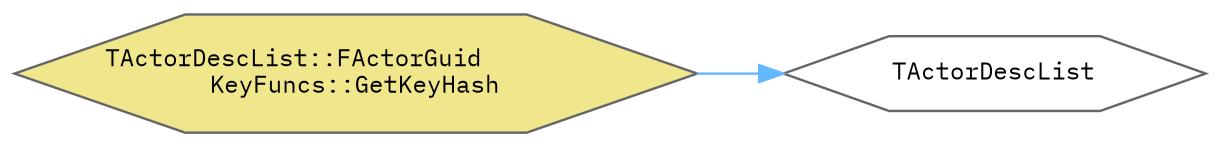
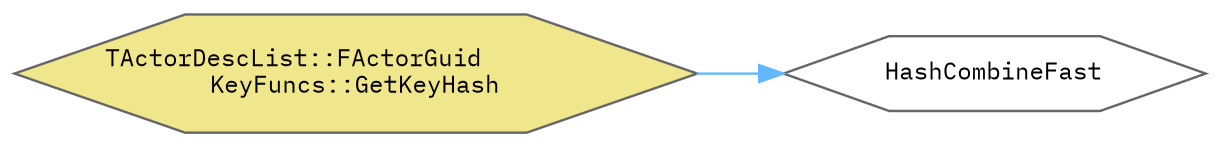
node "TActorDescList": label "TActorDescList" -> "HashCombineFast"
